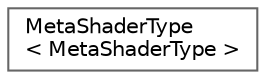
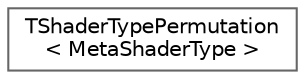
node "MetaShaderType < MetaShaderType >": label "MetaShaderType < MetaShaderType >" -> "TShaderTypePermutation < MetaShaderType >"
